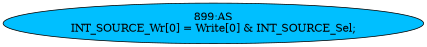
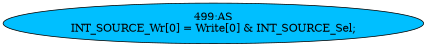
node "899:AS INT_SOURCE_Wr[0] = Write[0] & INT_SOURCE_Sel;": label "899:AS INT_SOURCE_Wr[0] = Write[0] & INT_SOURCE_Sel;" -> "499:AS INT_SOURCE_Wr[0] = Write[0] & INT_SOURCE_Sel;"
